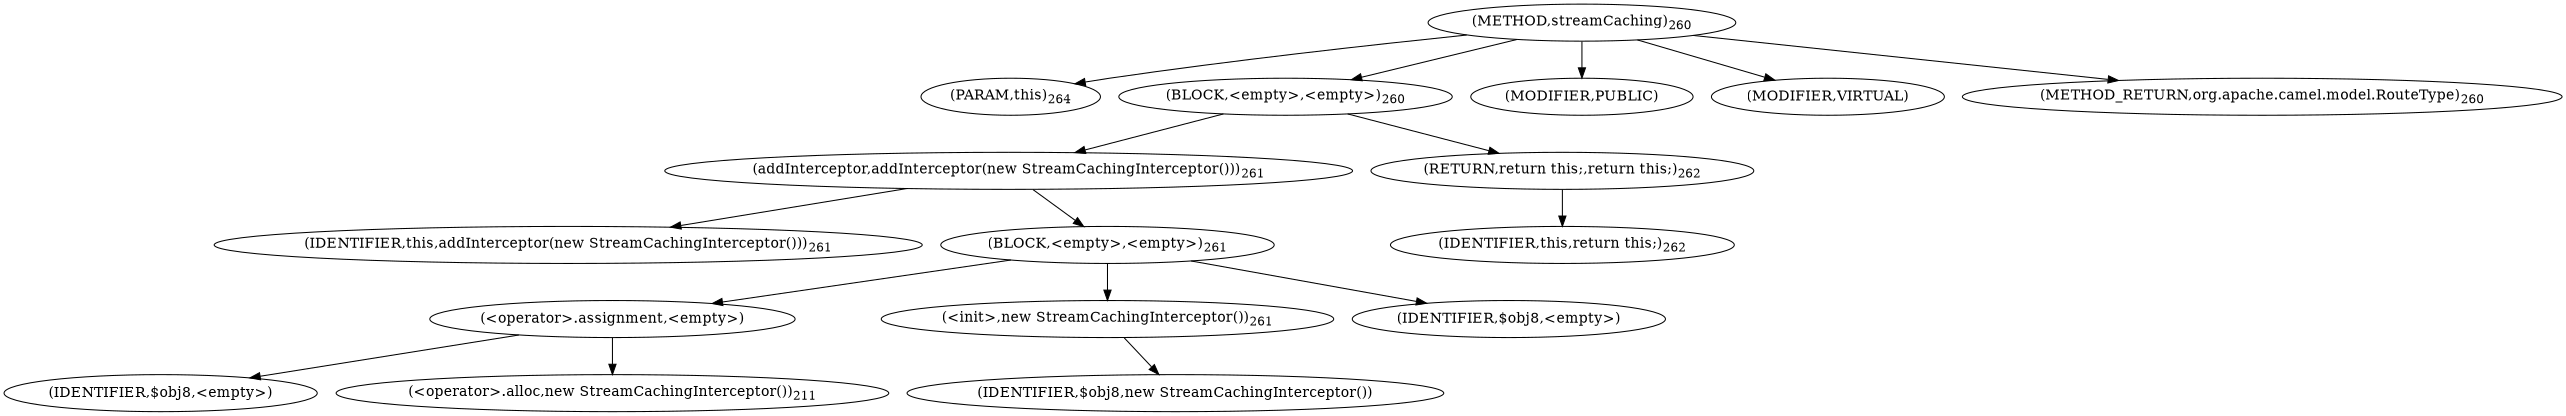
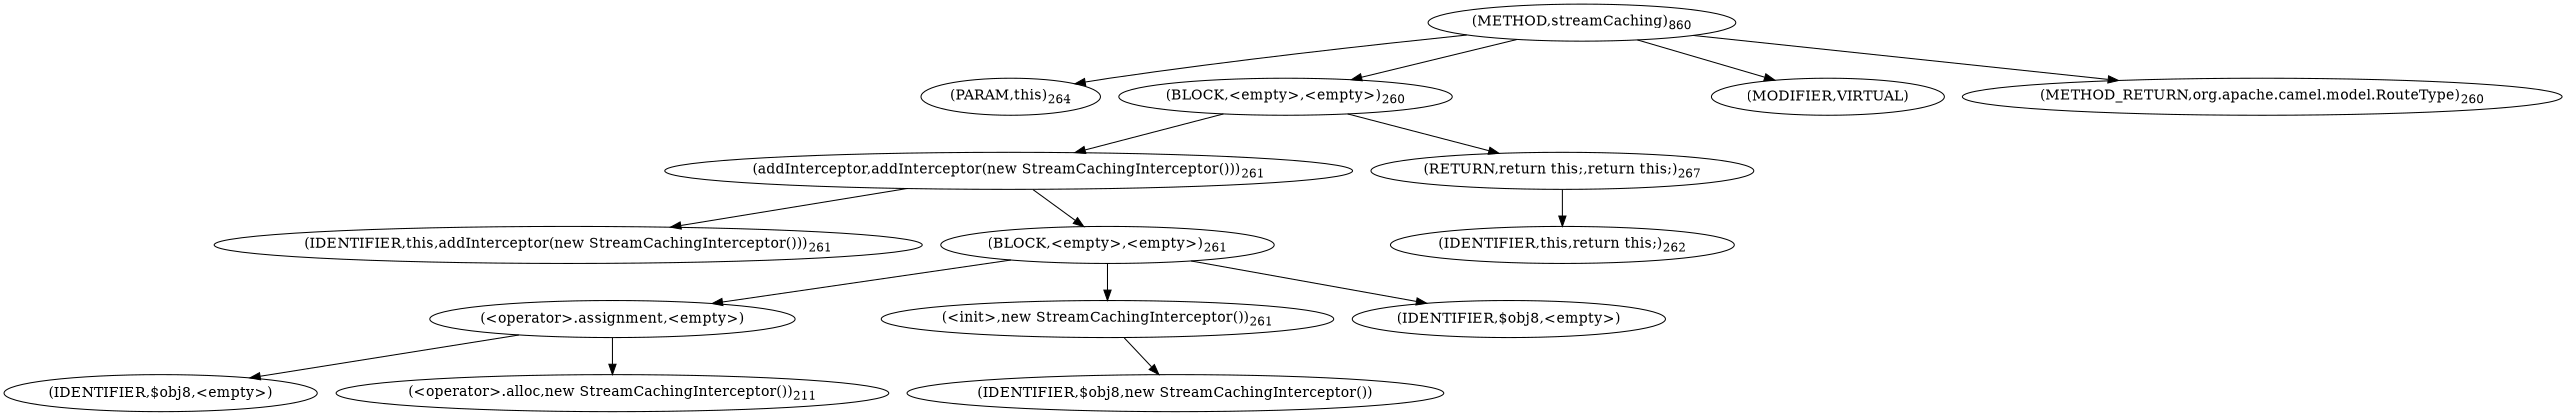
node "(METHOD,streamCaching)": text "260" -> "860"
node "(MODIFIER,PUBLIC)": removed
node "(RETURN,return this;,return this;)": text "262" -> "267"
